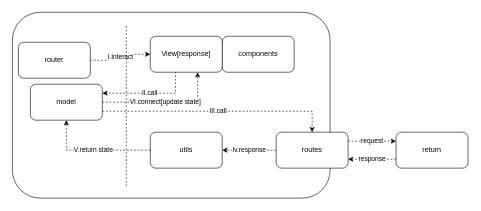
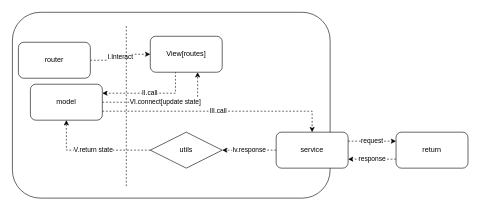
node "View[response]": label "View[response]" -> "View[routes]"
node "components": removed
node "utils": shape rounded rectangle -> diamond
node "routes": label "routes" -> "service"
